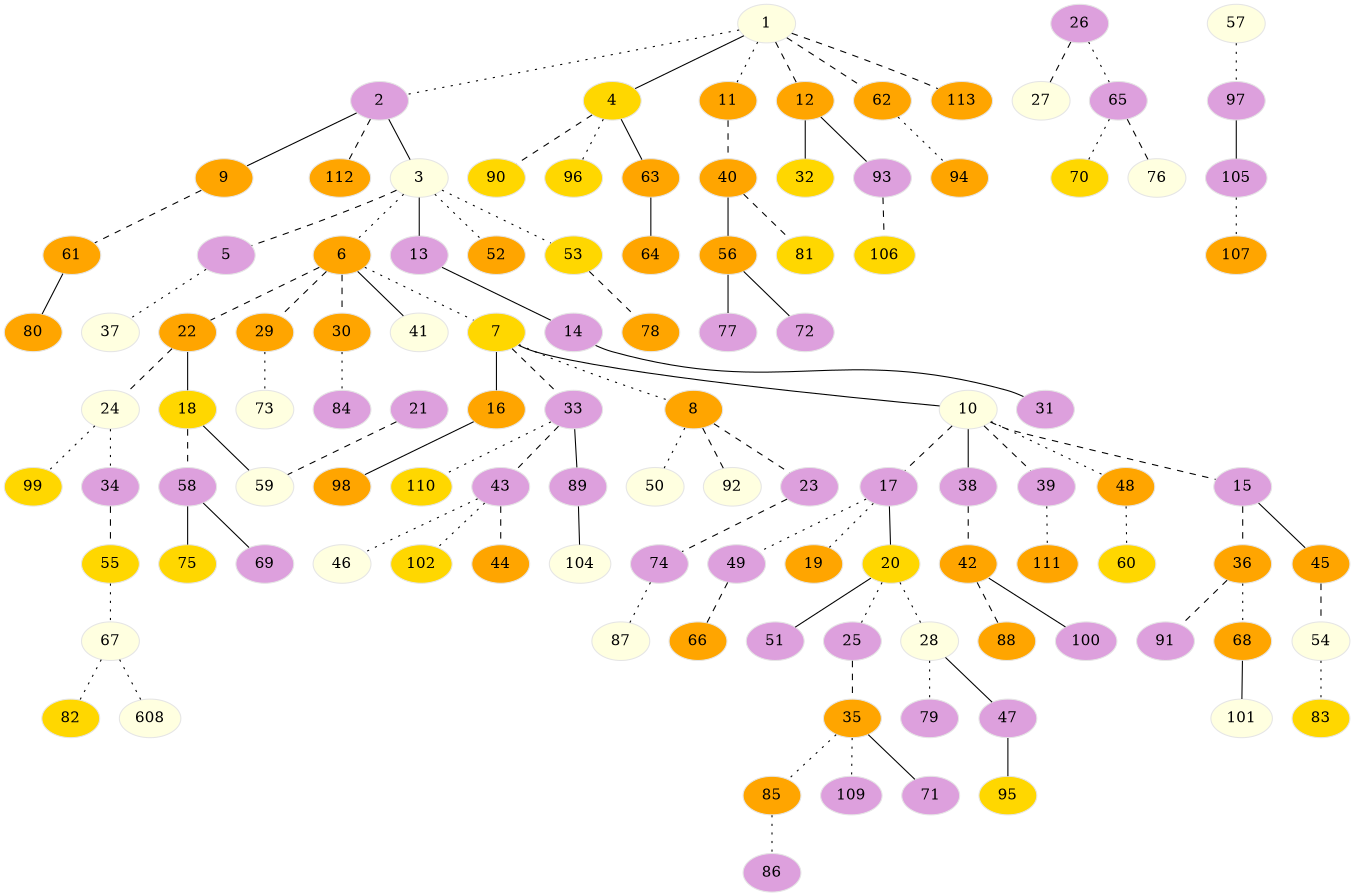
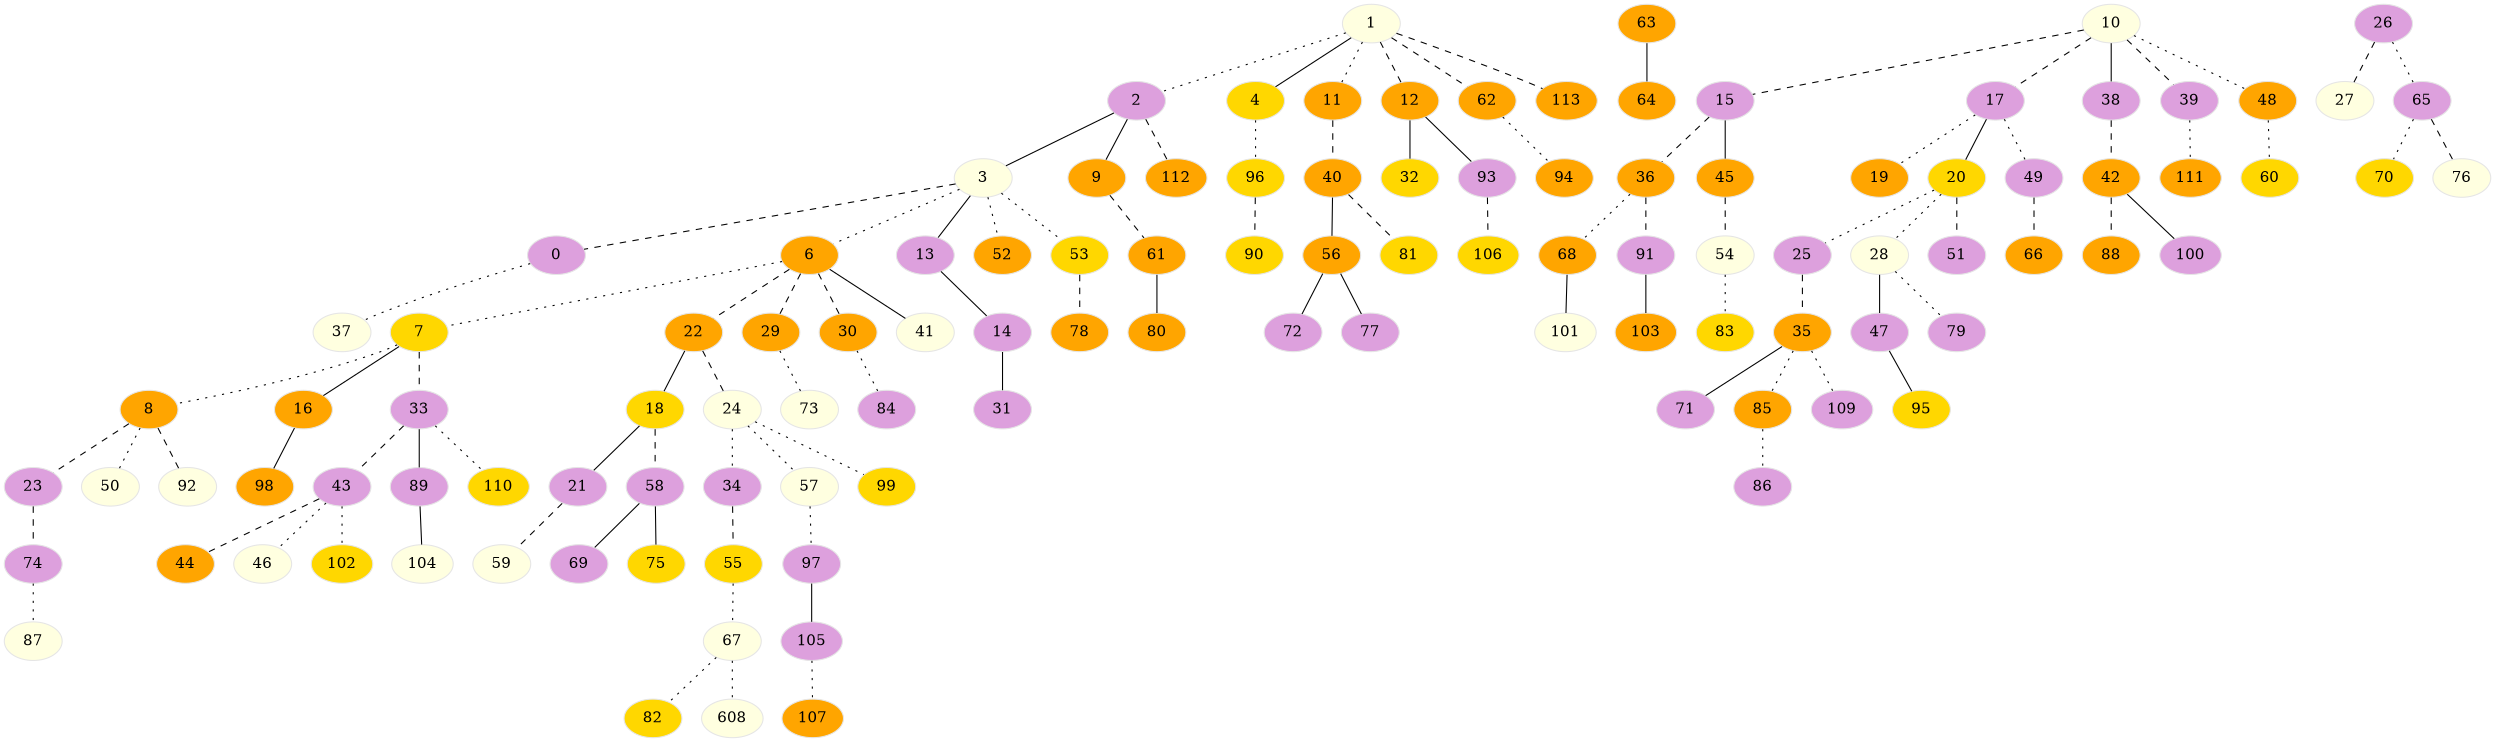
edge "4" -- "90": now "96" -- "90"
edge "4" -- "63": removed
node "5": label "5" -> "0"
node "103": added
edge "7" -- "10": removed
edge "18" -- "59": now "18" -- "21"
edge "24" -- "57": added
edge "20" -- "51": style solid -> dashed
